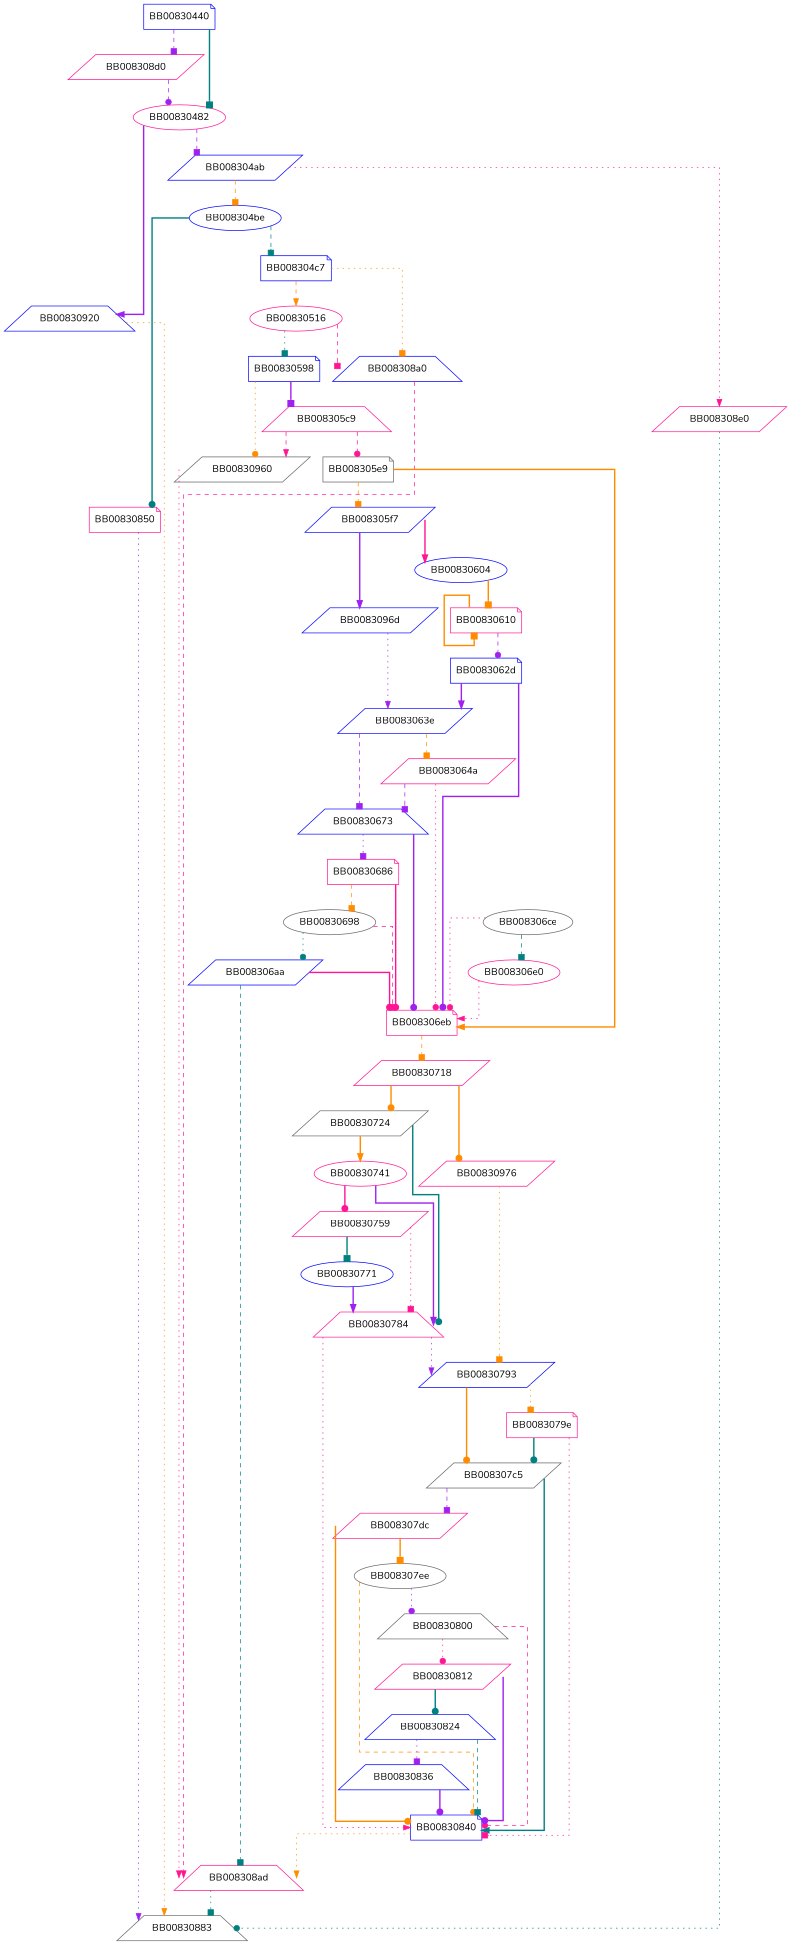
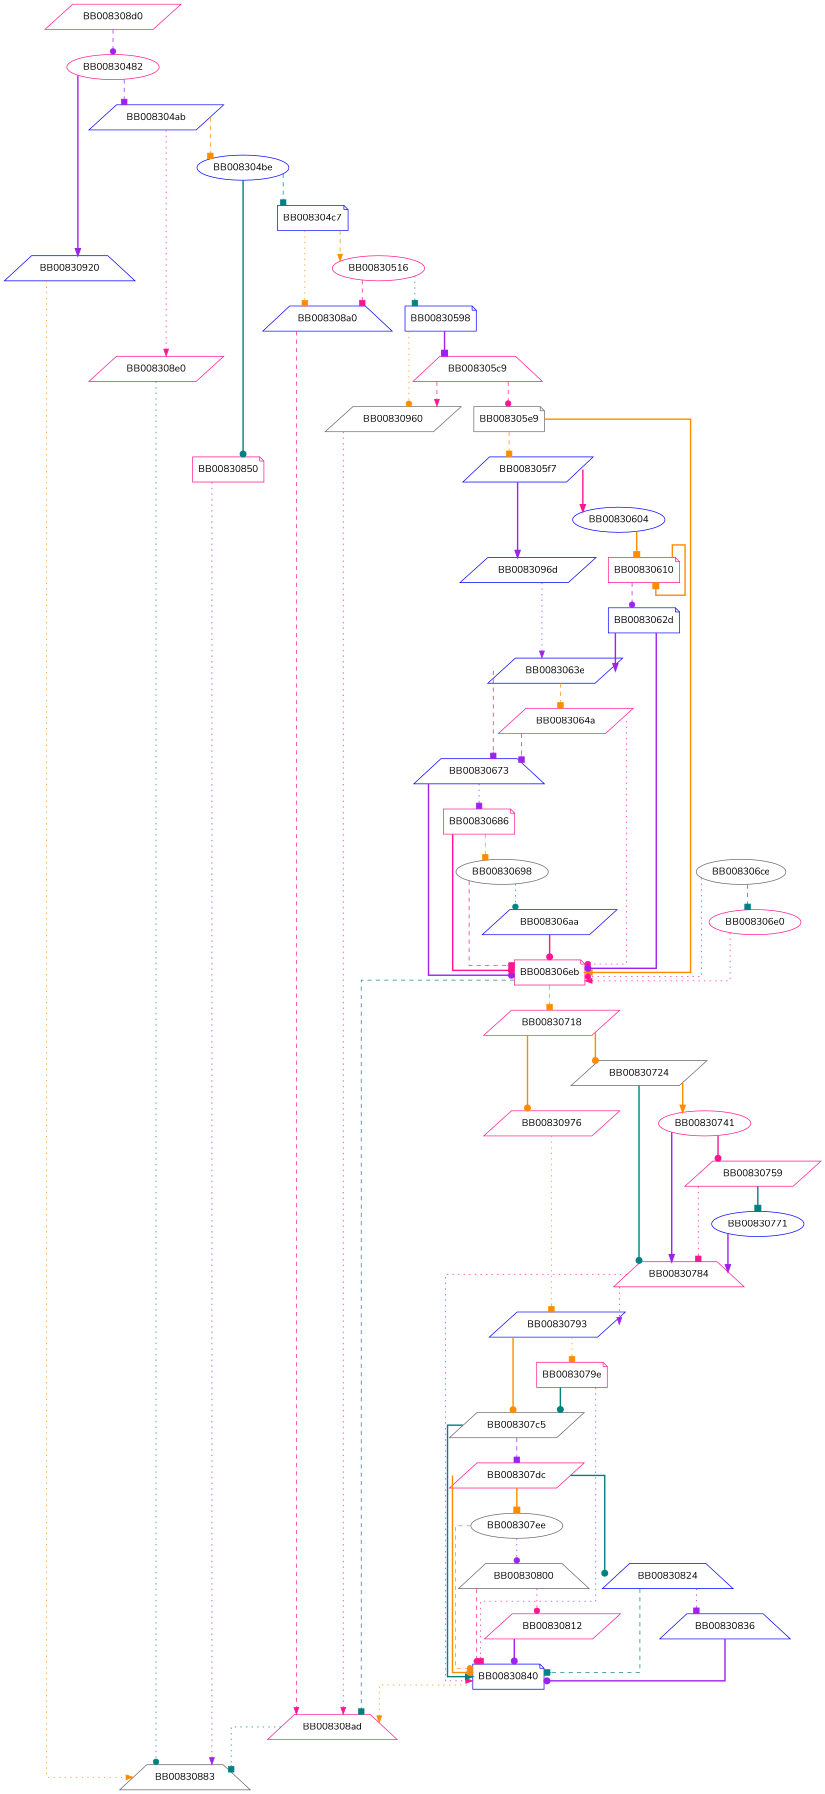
node "BB00830440": removed
edge "BB008306aa" -> "BB008308ad": now "BB008306eb" -> "BB008308ad"
edge "BB00830812" -> "BB00830824": now "BB008307dc" -> "BB00830824"
